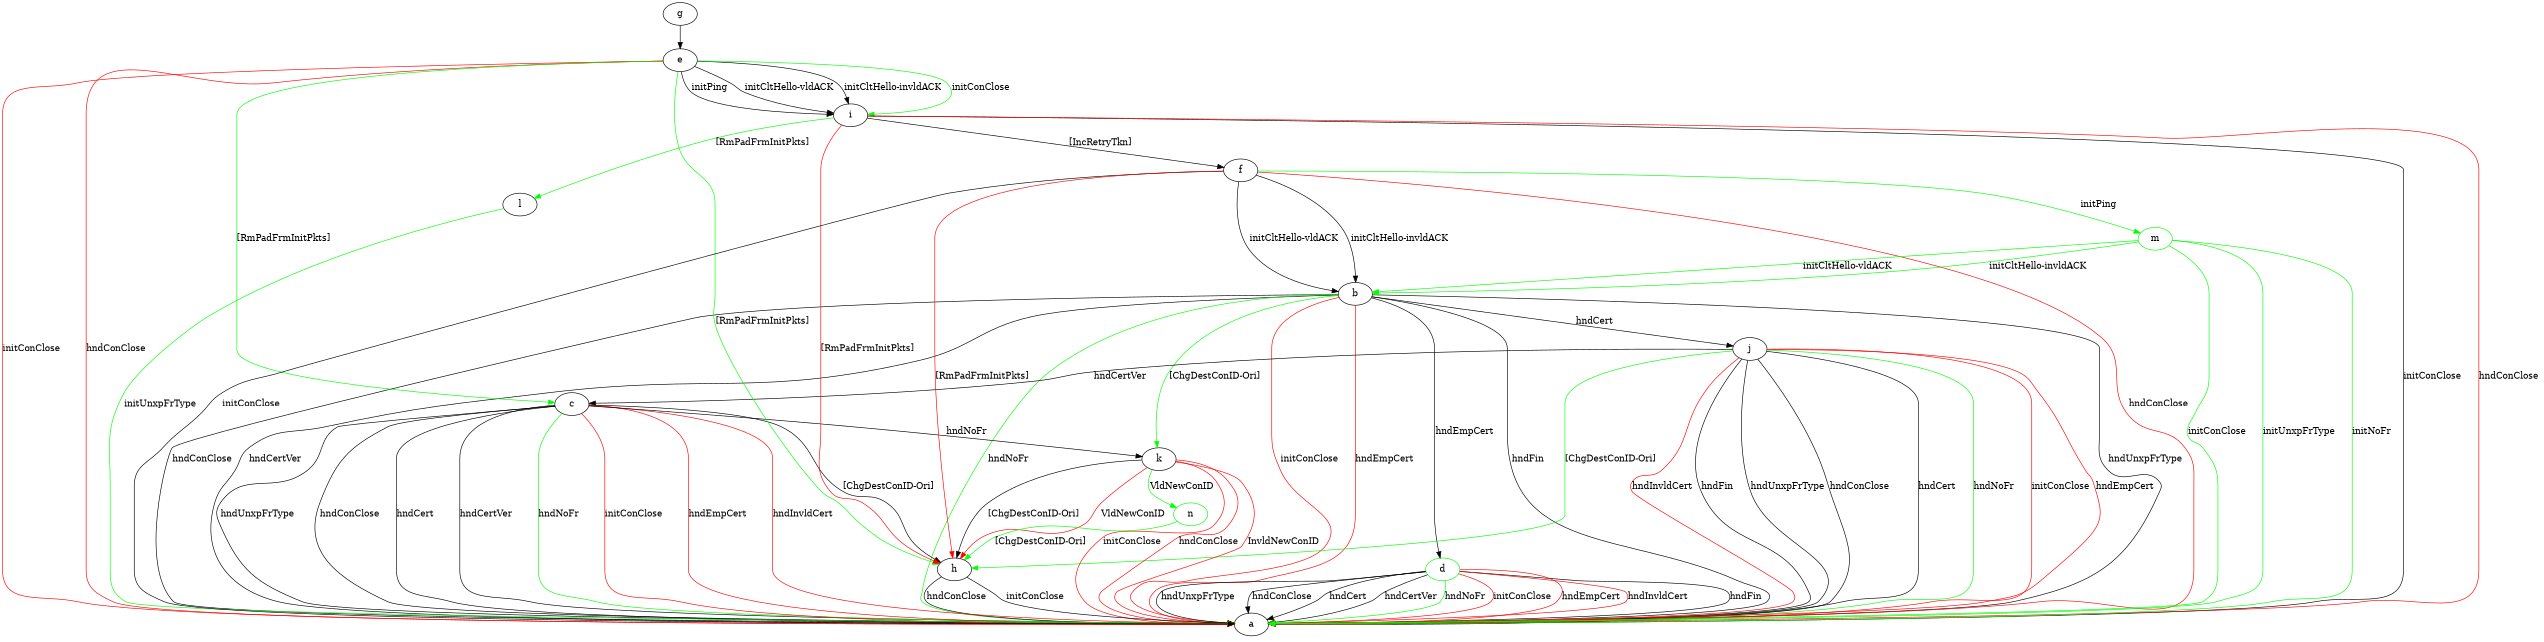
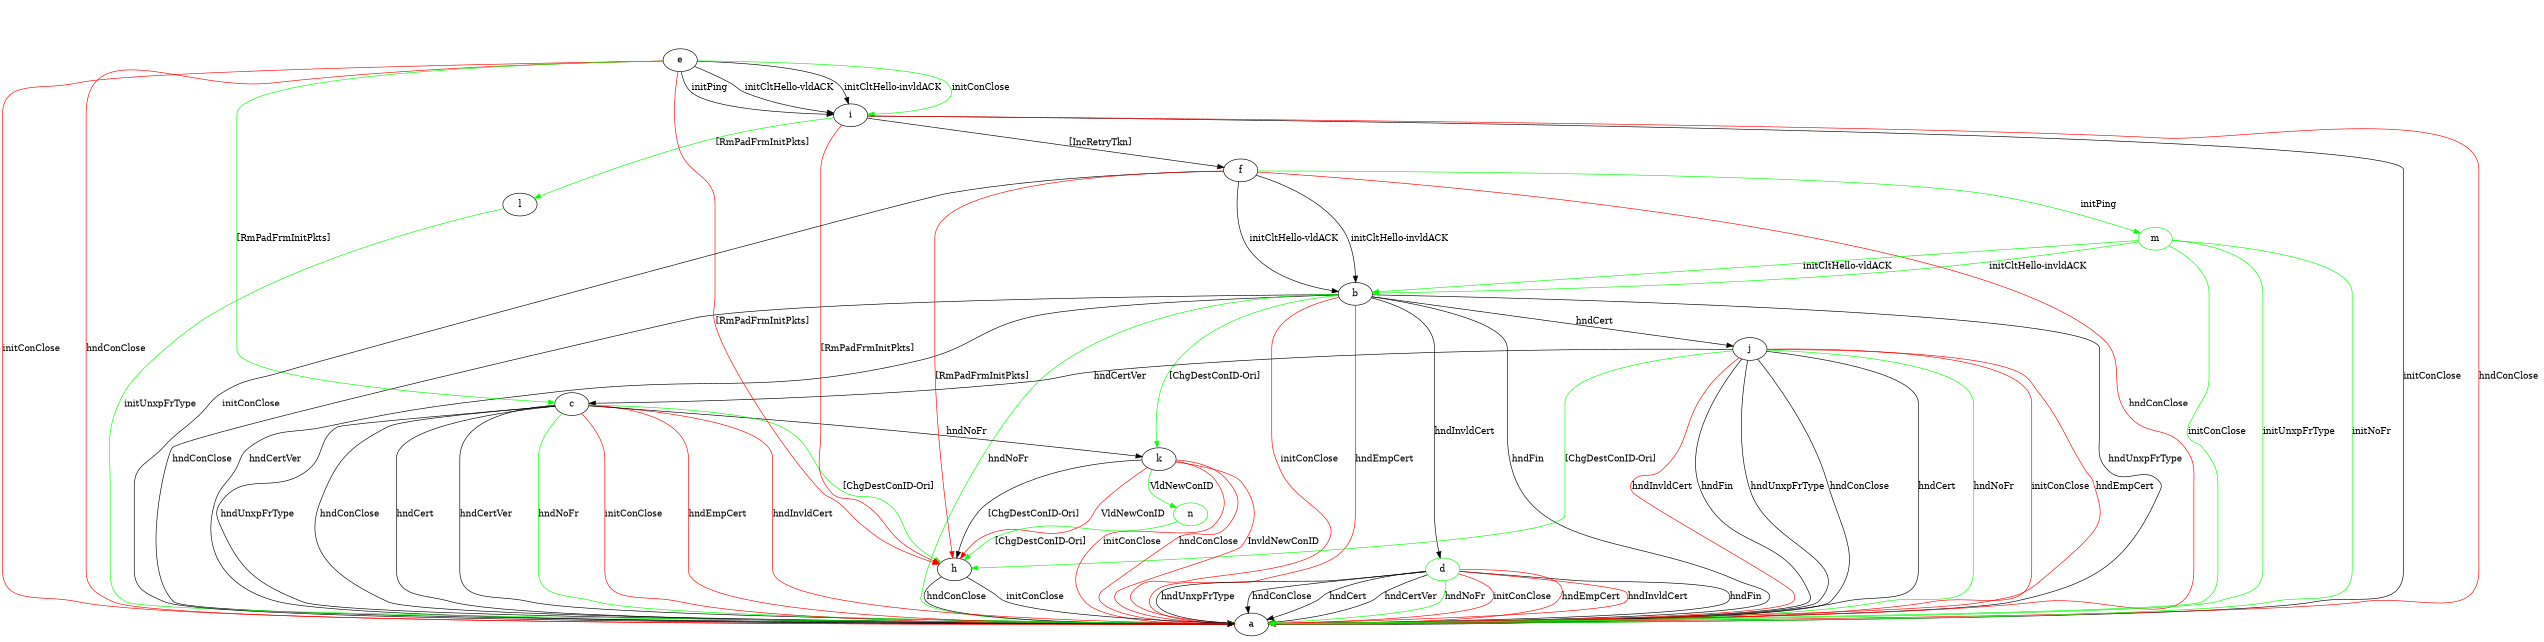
node "g": removed
edge "e" -> "h": color green -> red
edge "c" -> "h": color black -> green
edge "b" -> "d": label "hndEmpCert " -> "hndInvldCert "
